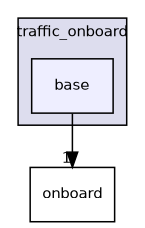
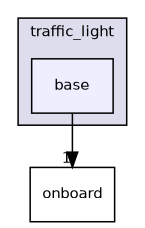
cluster "traffic_onboard": label "traffic_onboard" -> "traffic_light"
